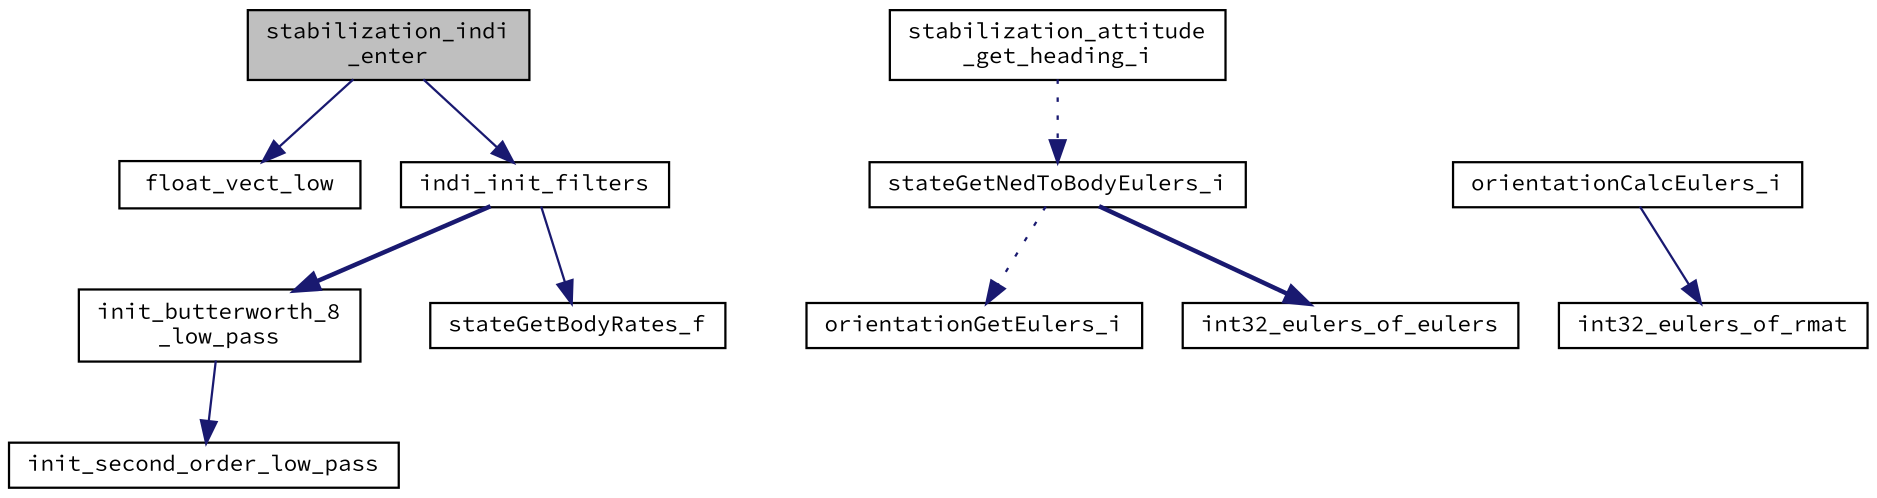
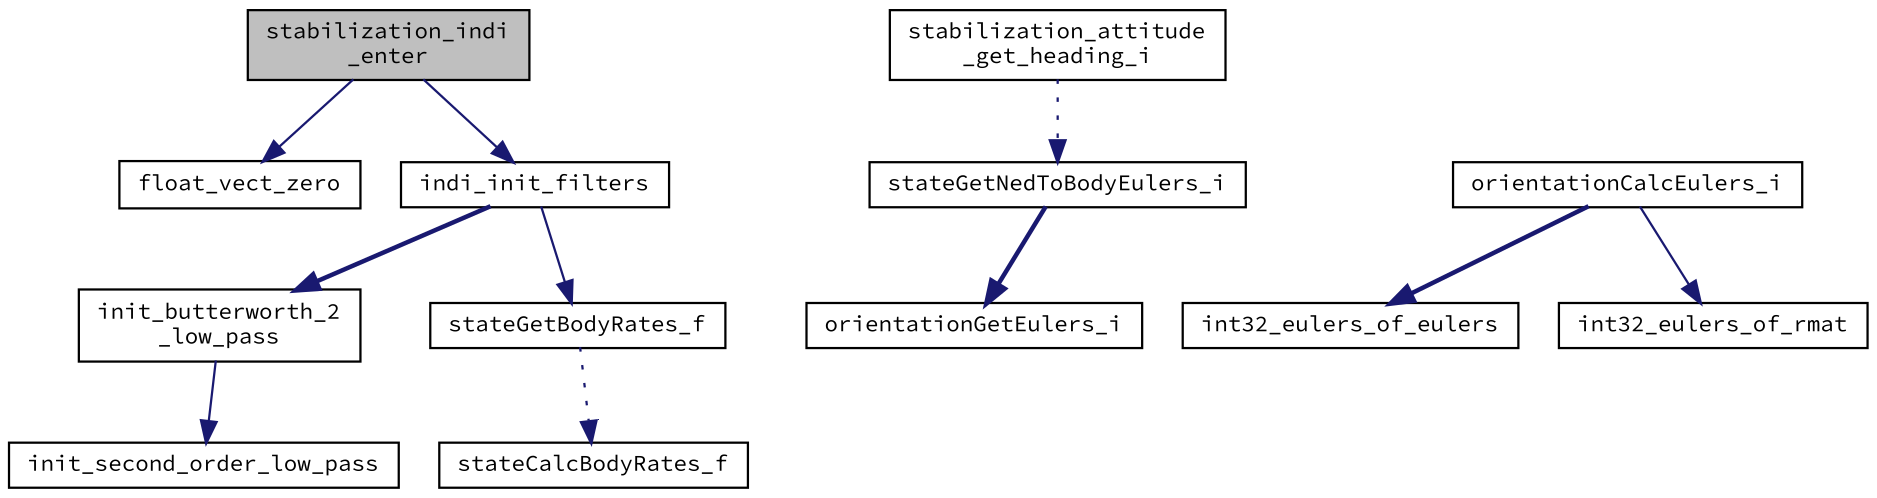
node "float_vect_low": label "float_vect_low" -> "float_vect_zero"
edge "stateGetNedToBodyEulers_i" -> "orientationGetEulers_i": style dotted -> bold
edge "stateGetNedToBodyEulers_i" -> "int32_eulers_of_eulers": now "orientationCalcEulers_i" -> "int32_eulers_of_eulers"
node "init_butterworth_8 _low_pass": label "init_butterworth_8 _low_pass" -> "init_butterworth_2 _low_pass"
node "stateCalcBodyRates_f": added
